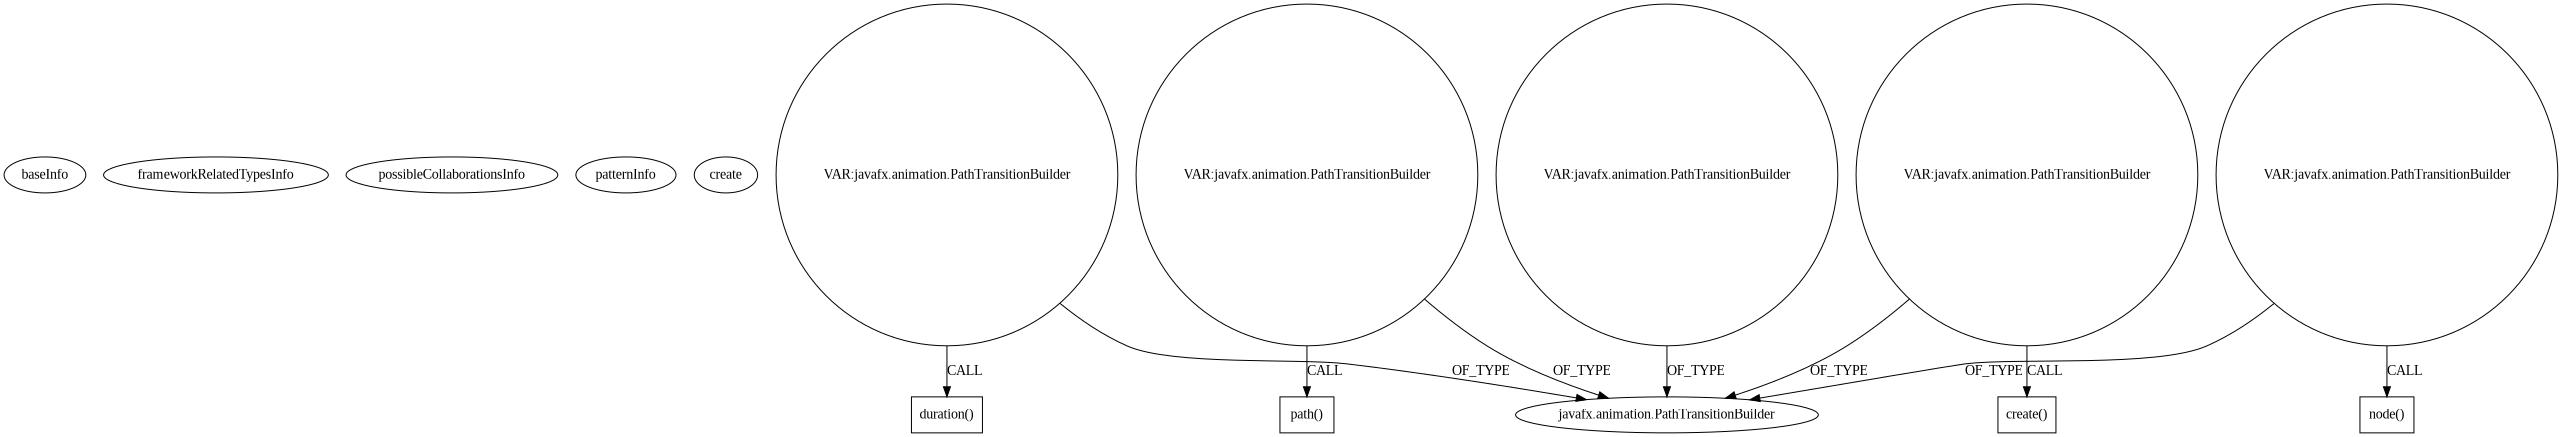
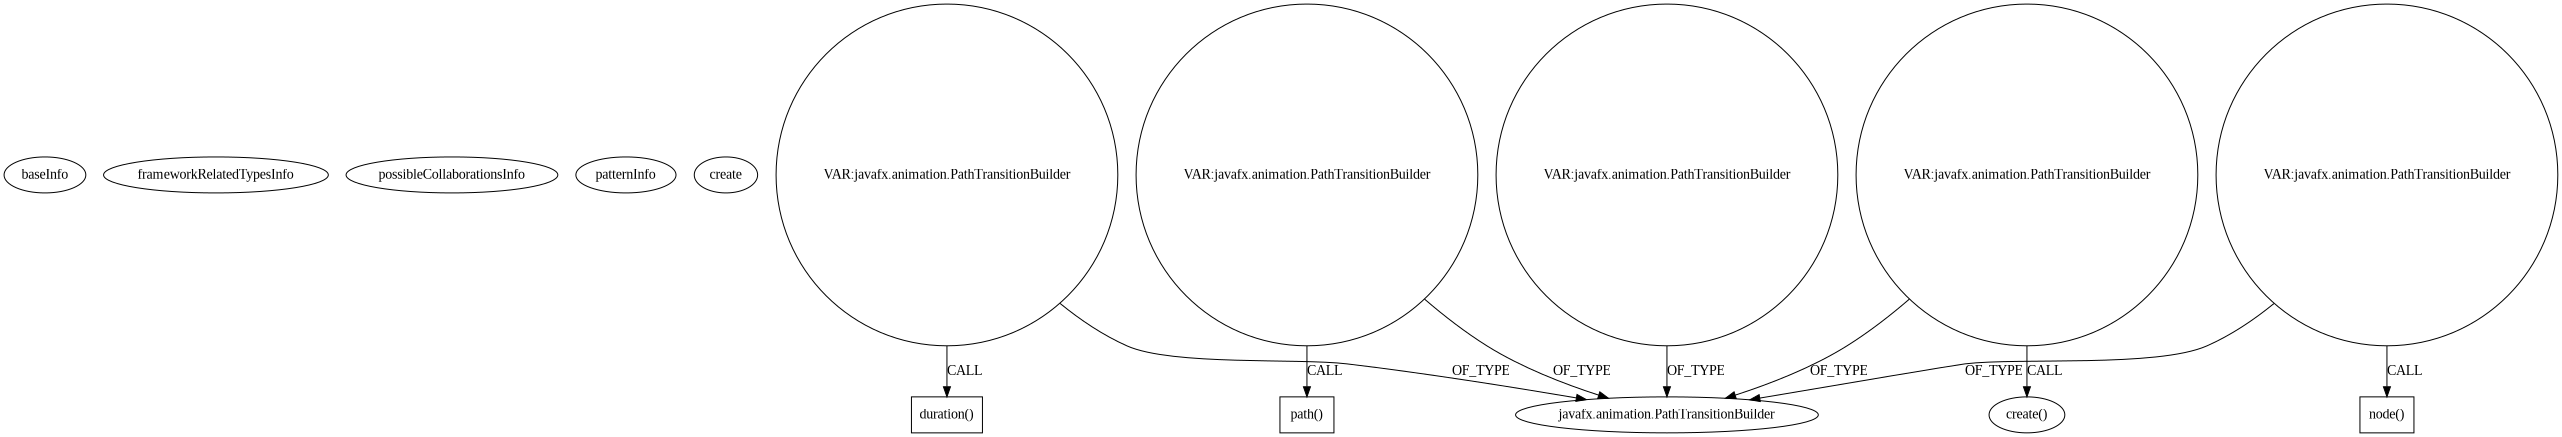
node "create()": shape box -> ellipse
